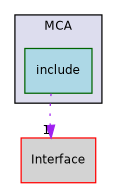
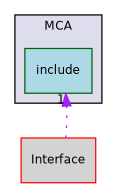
edge "include" -> "Interface": reversed
